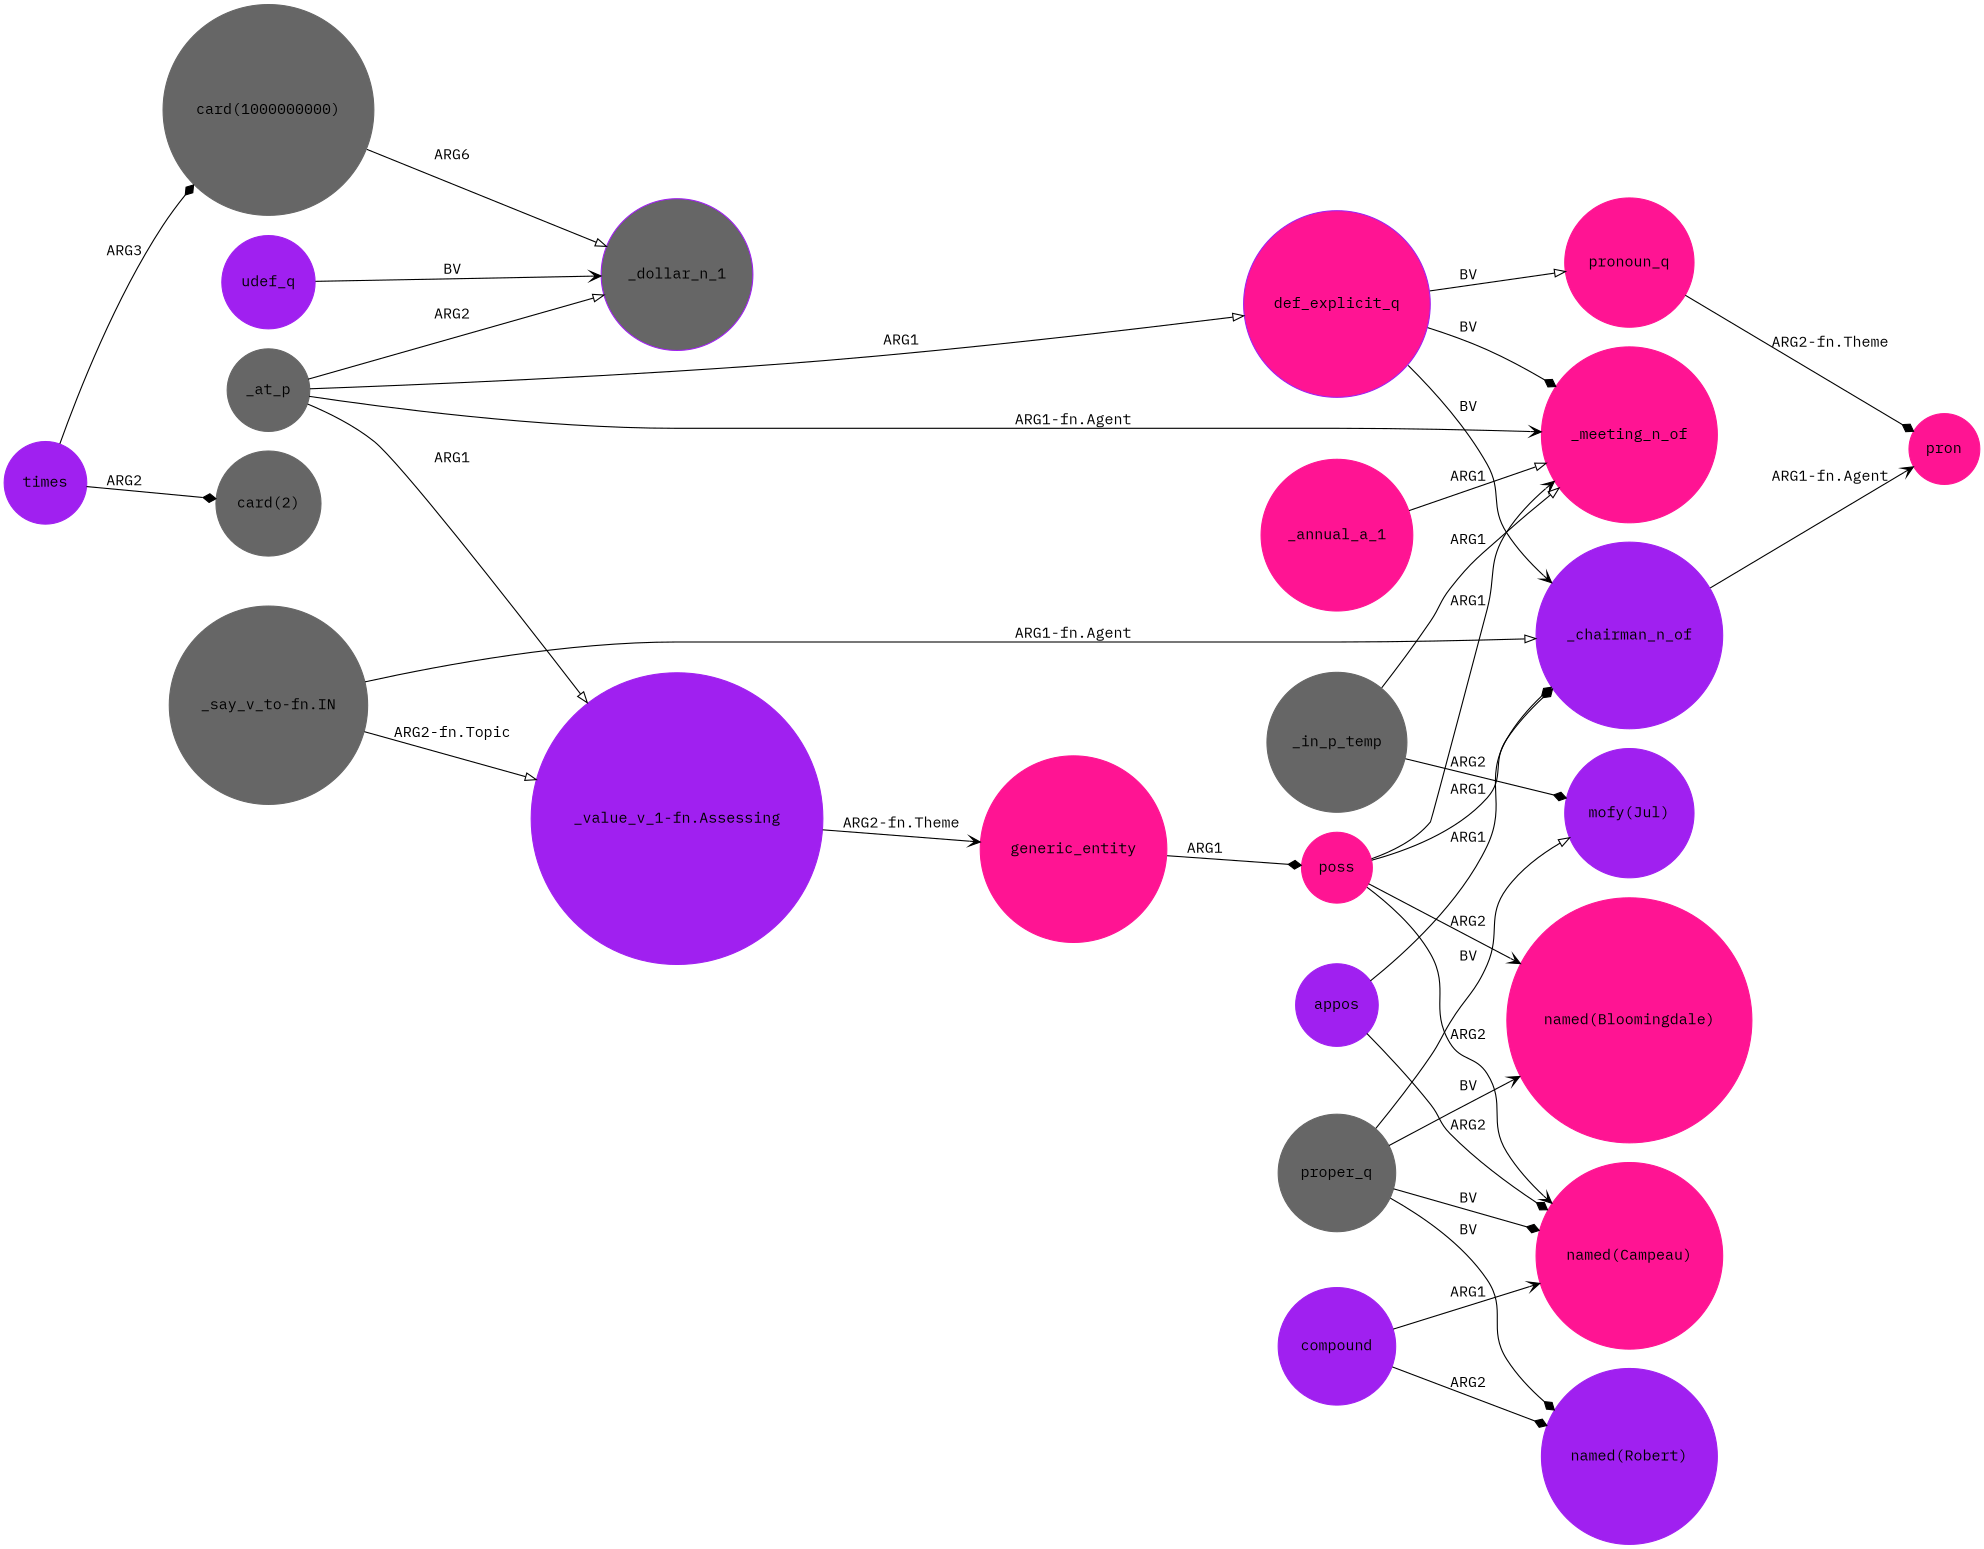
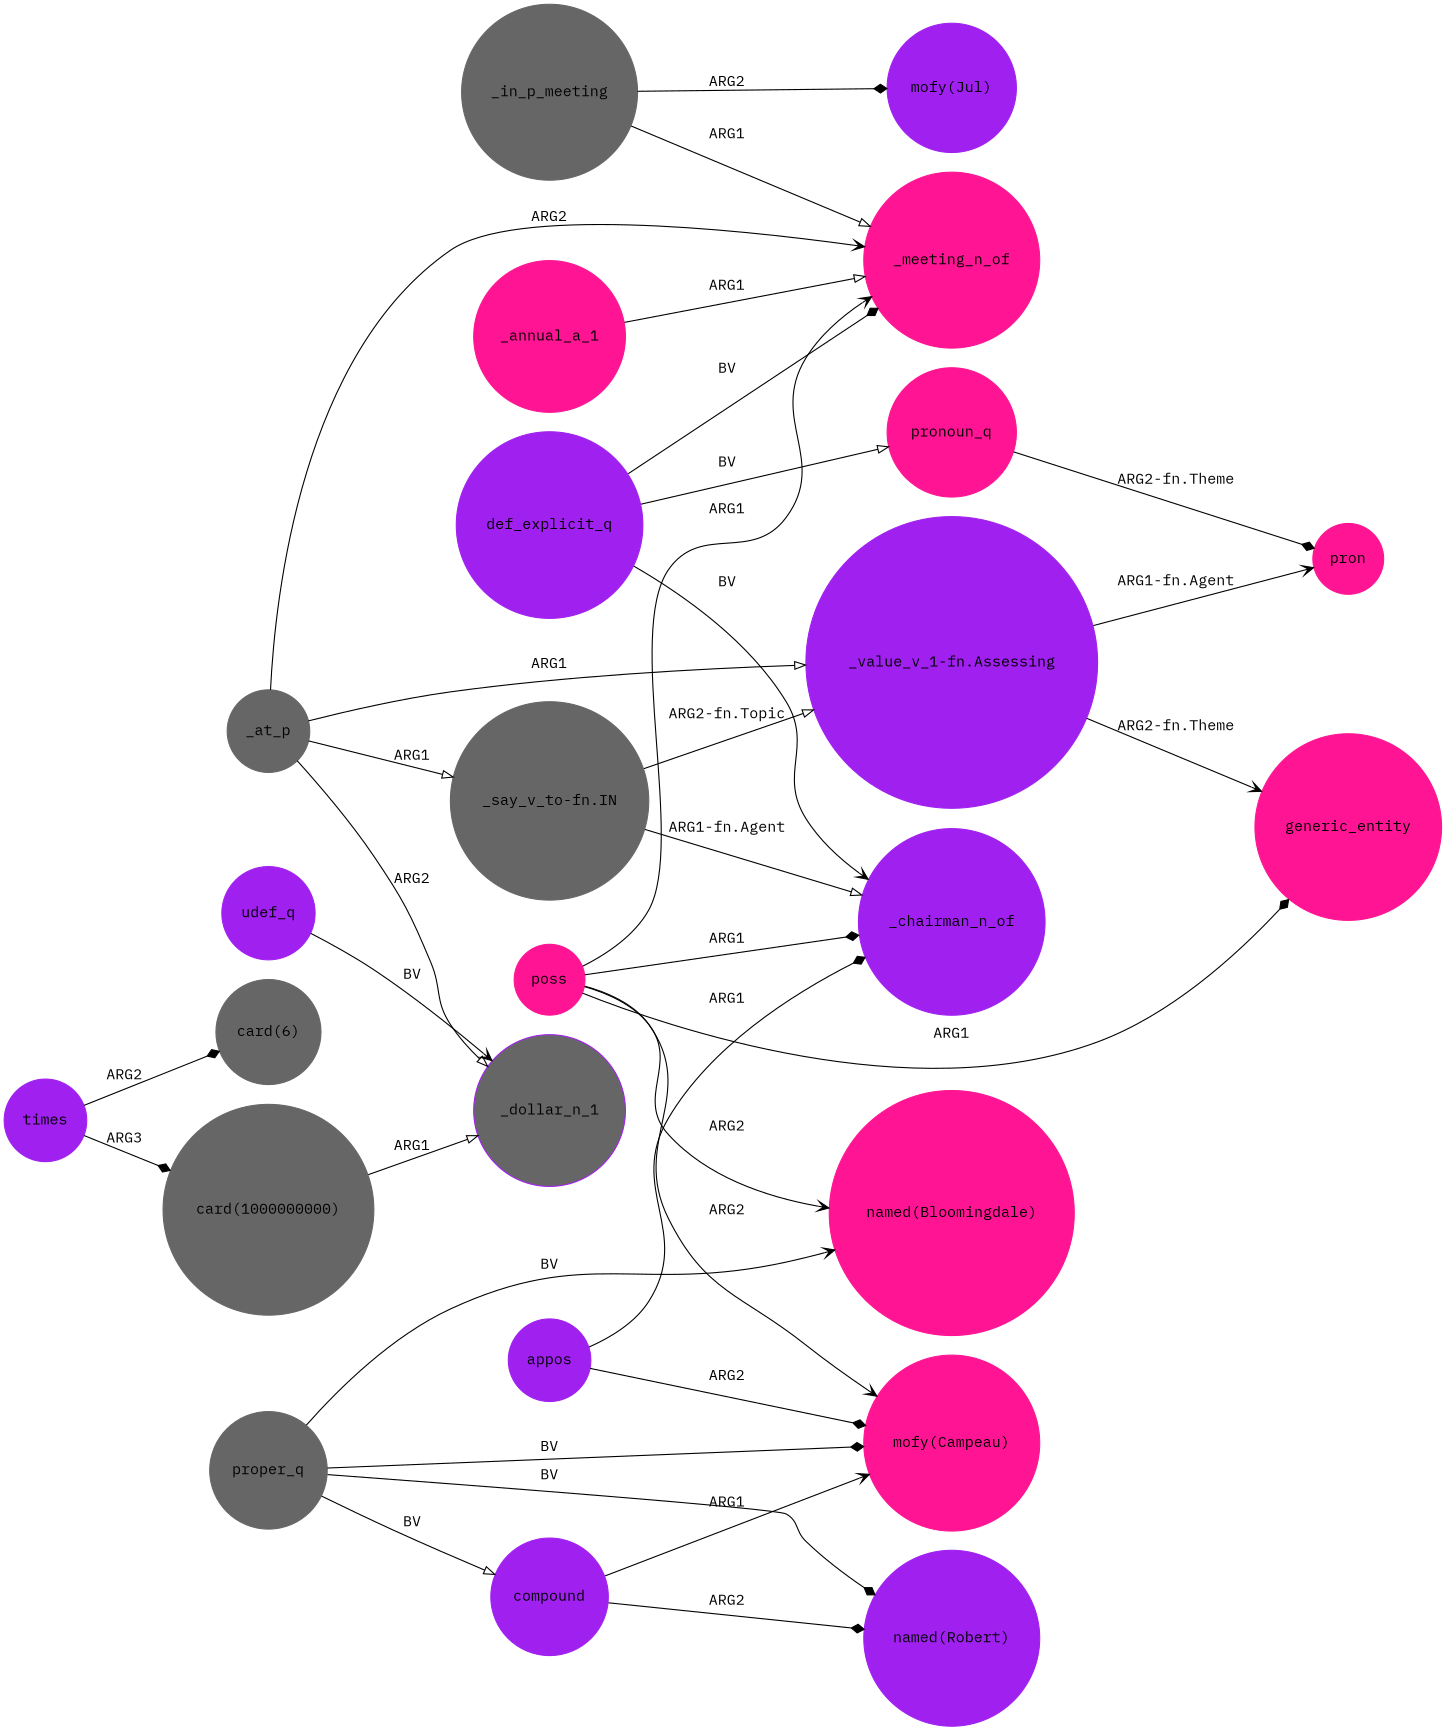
edge "card(1000000000)" -> "_dollar_n_1": label "ARG6" -> "ARG1"
node "def_explicit_q": fillcolor deeppink -> purple
edge "_at_p" -> "def_explicit_q": now "_at_p" -> "_say_v_to-fn.IN"
edge "_at_p" -> "_meeting_n_of": label "ARG1-fn.Agent" -> "ARG2"
node "card(2)": label "card(2)" -> "card(6)"
edge "_chairman_n_of" -> "pron": now "_value_v_1-fn.Assessing" -> "pron"
node "_in_p_temp": label "_in_p_temp" -> "_in_p_meeting"
edge "generic_entity" -> "poss": reversed
edge "proper_q" -> "mofy(Jul)": now "proper_q" -> "compound"
node "named(Campeau)": label "named(Campeau)" -> "mofy(Campeau)"
